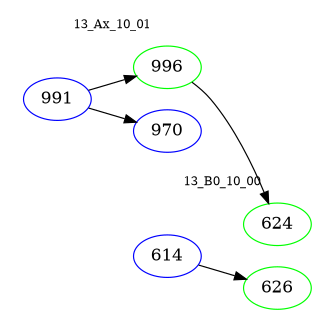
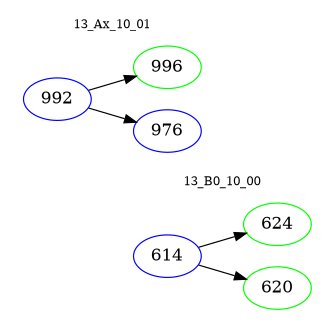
node "991": label "991" -> "992"
node "970": label "970" -> "976"
edge "996" -> "624": now "614" -> "624"
node "626": label "626" -> "620"
